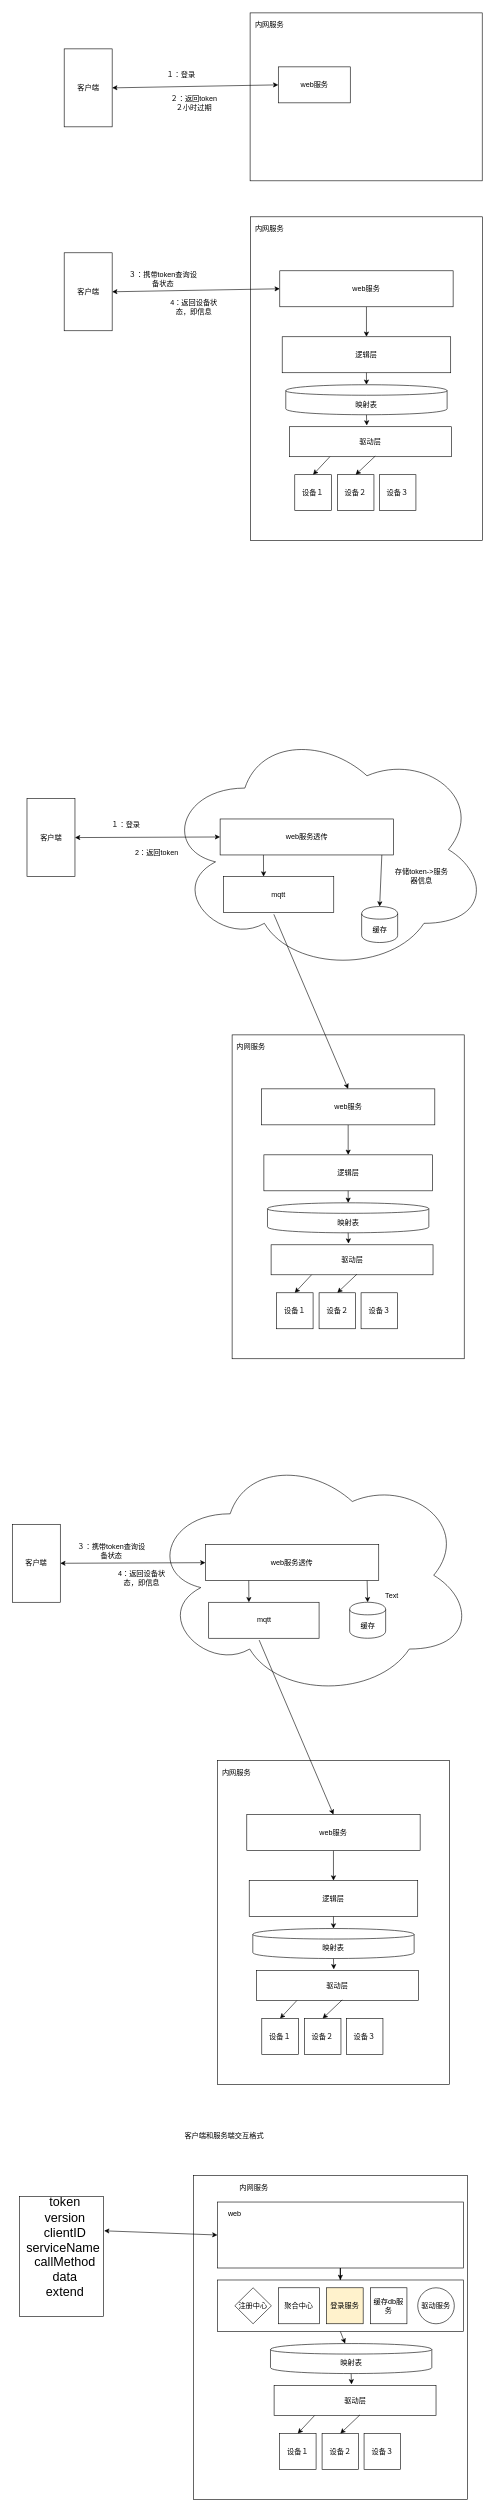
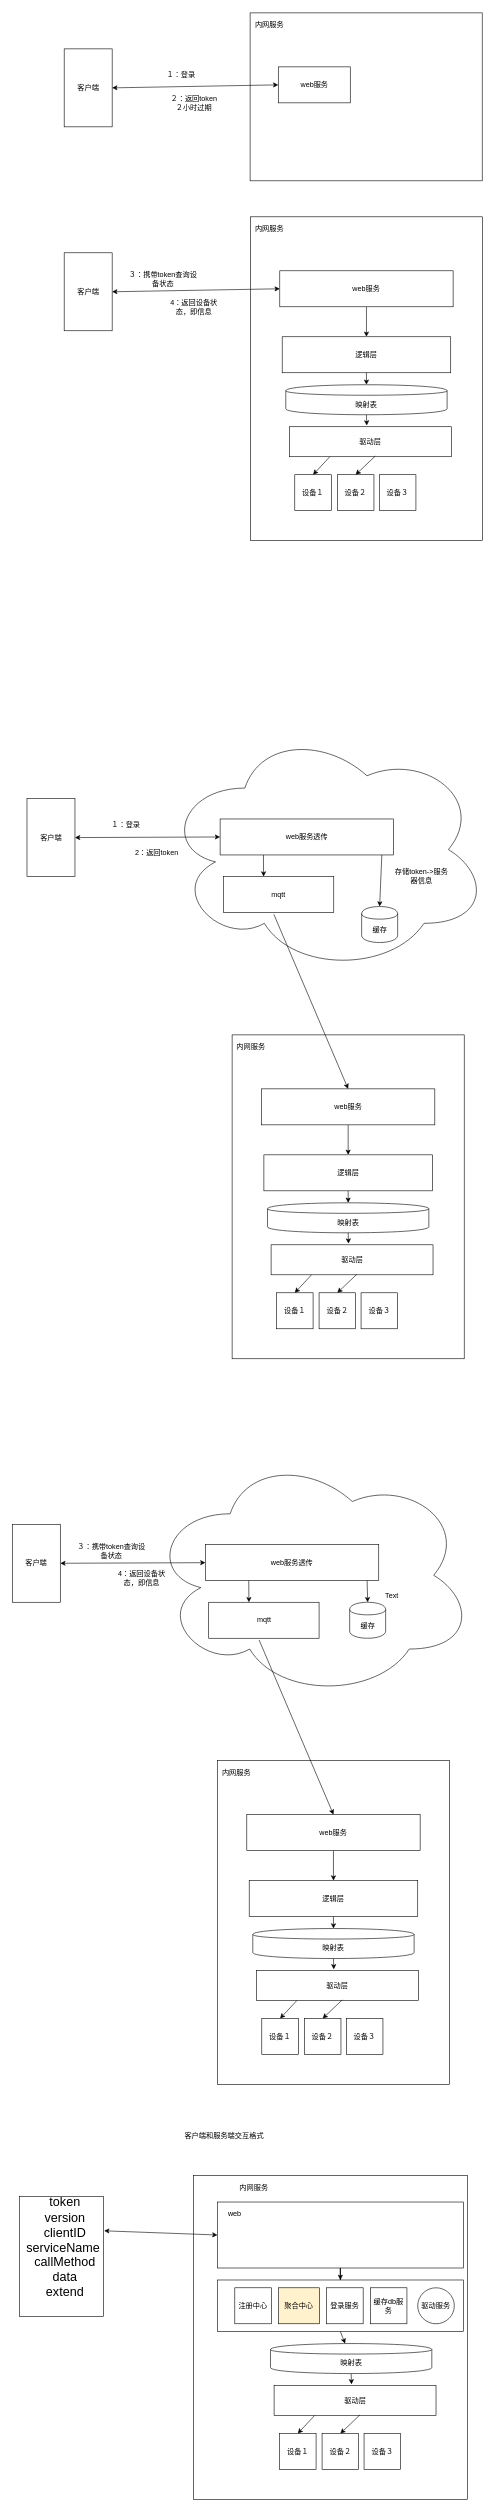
node "注册中心": shape diamond -> rectangle
node "聚合中心": fillcolor #ffffff -> #fff2cc
node "登录服务": fillcolor #fff2cc -> #ffffff
